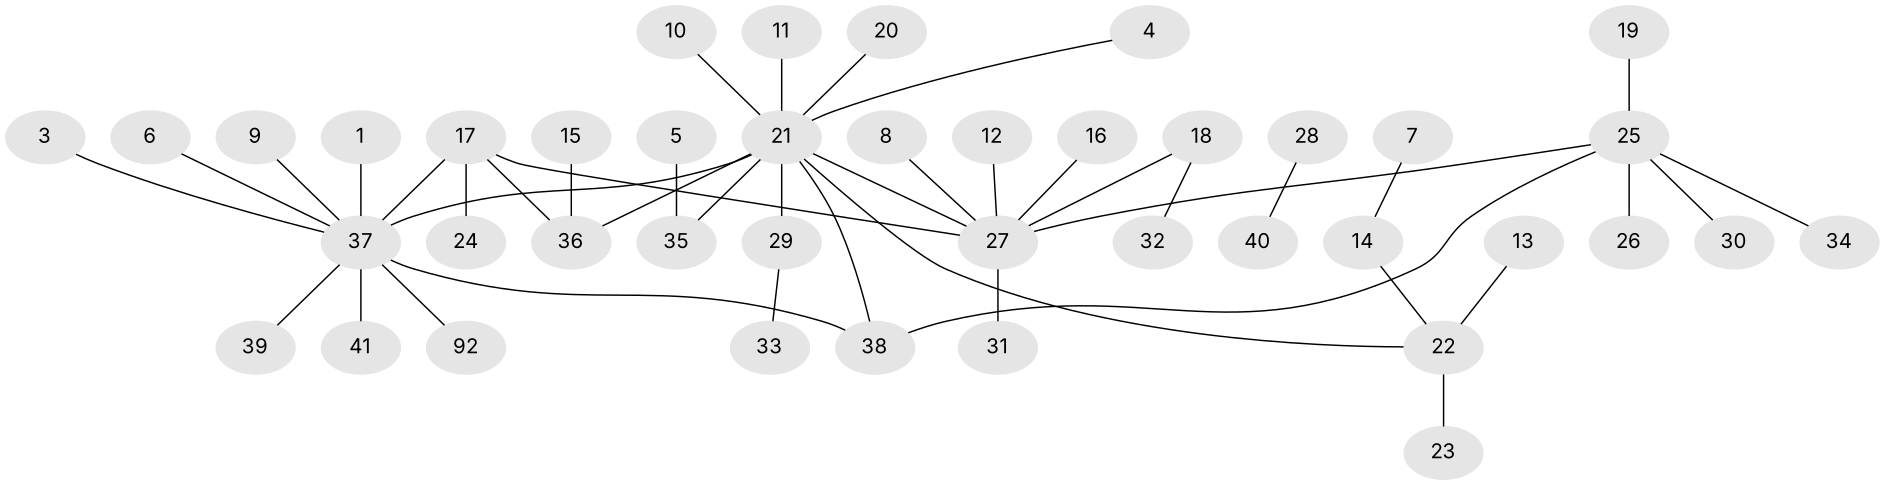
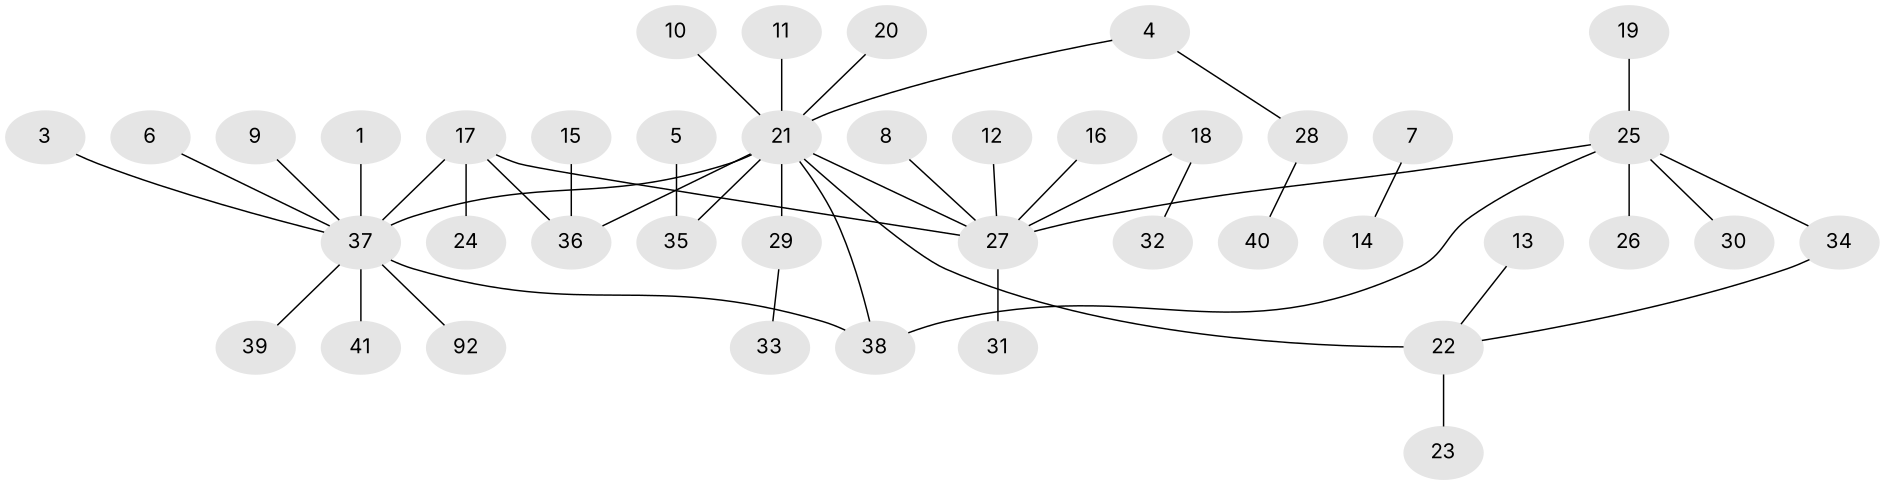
edge "4" -- "28": added
edge "14" -- "22": now "34" -- "22"
